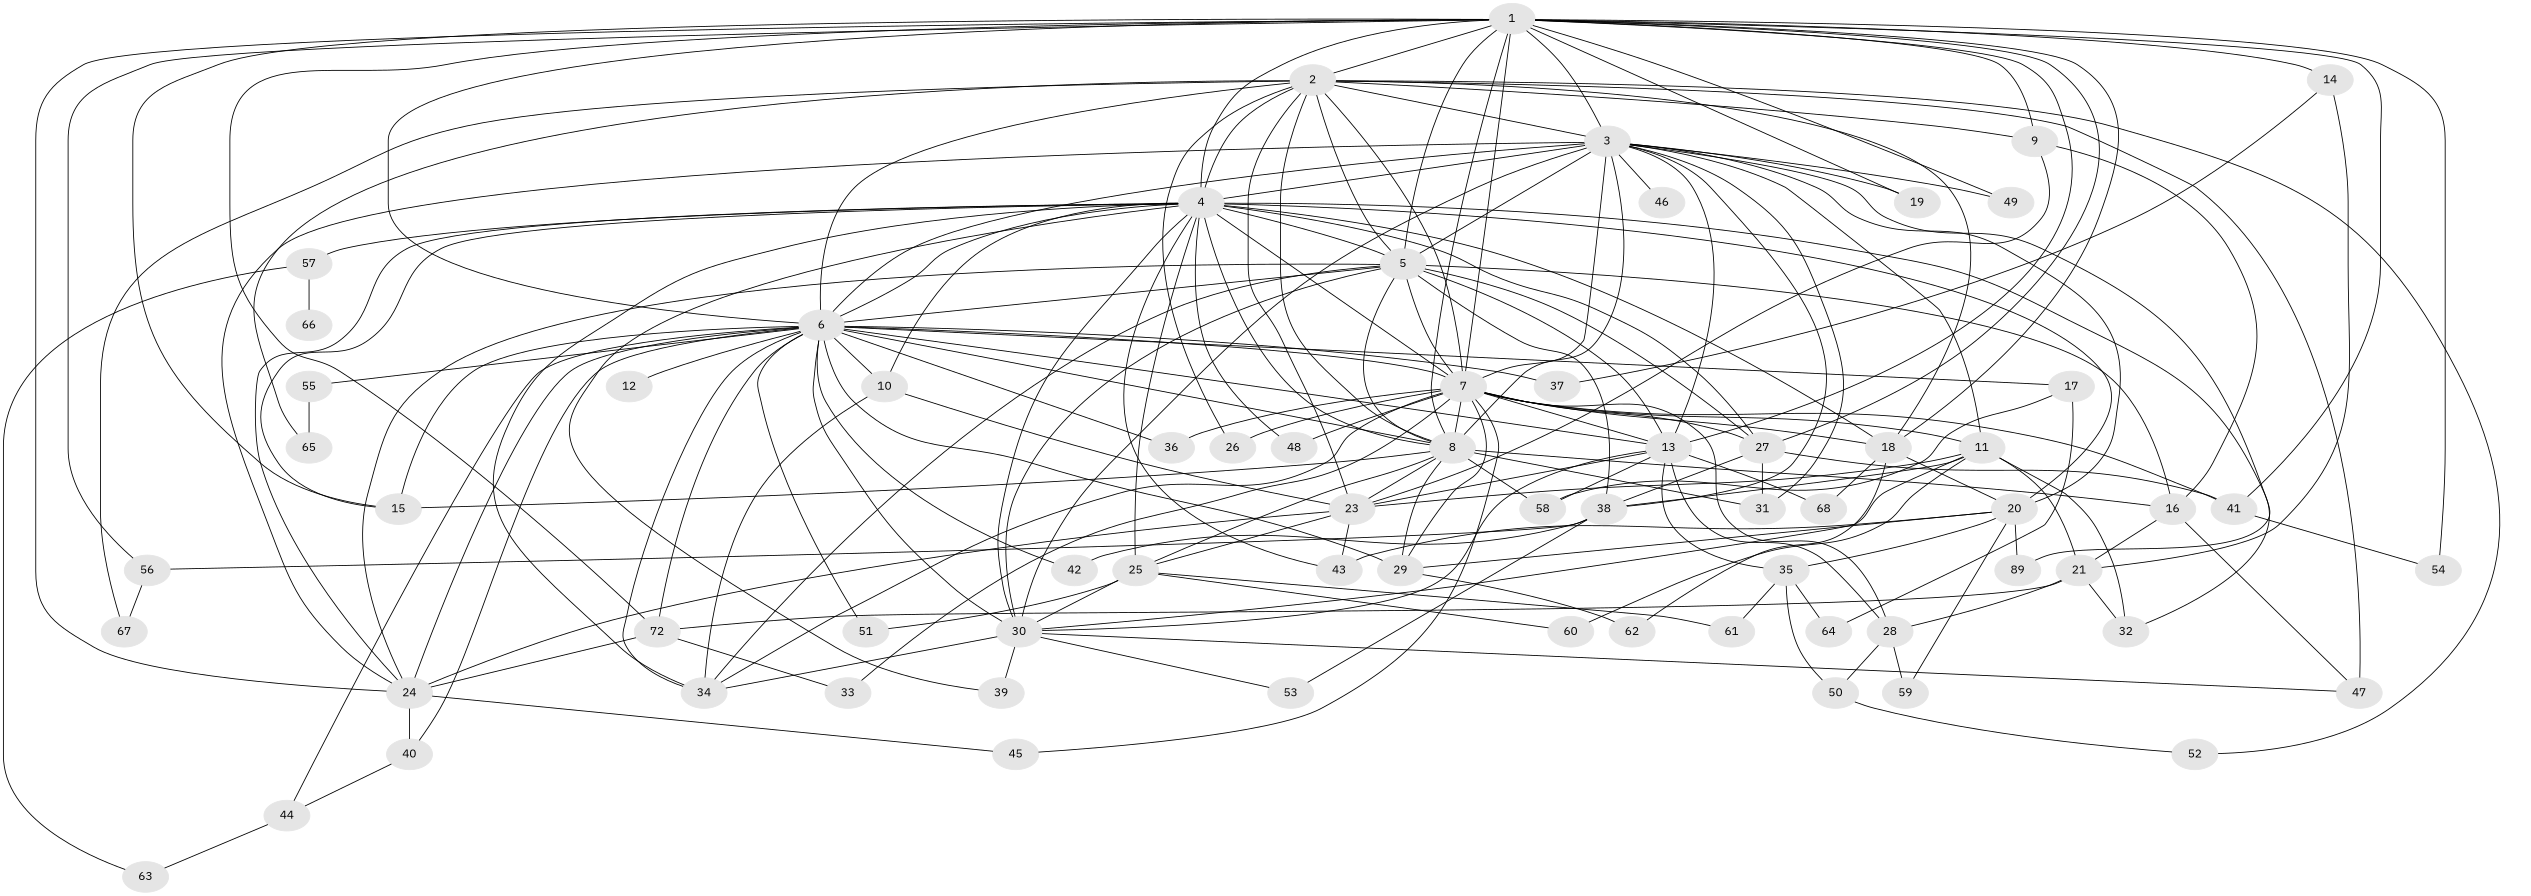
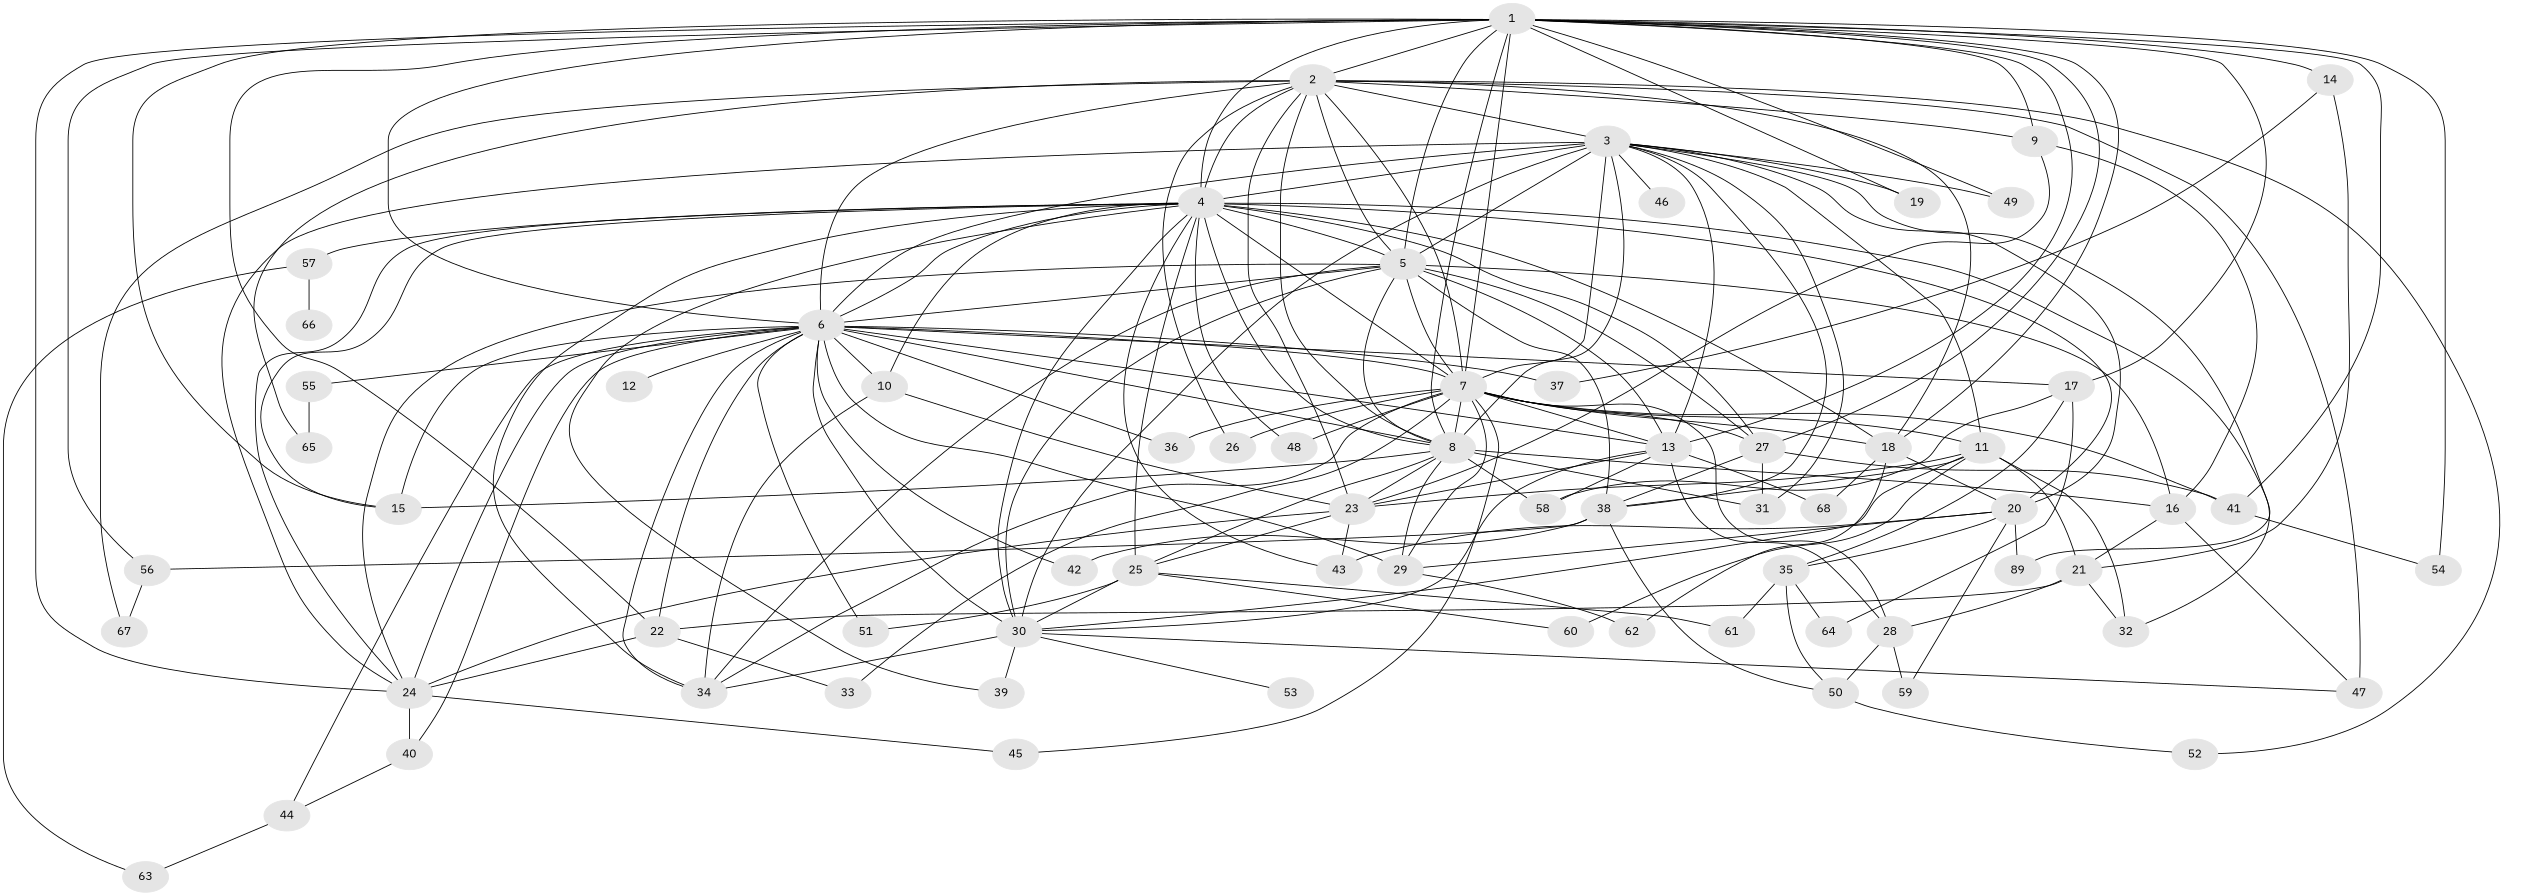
edge "1" -- "3": now "1" -- "17"
edge "13" -- "35": now "17" -- "35"
edge "38" -- "53": now "38" -- "50"
node "72": label "72" -> "22"
